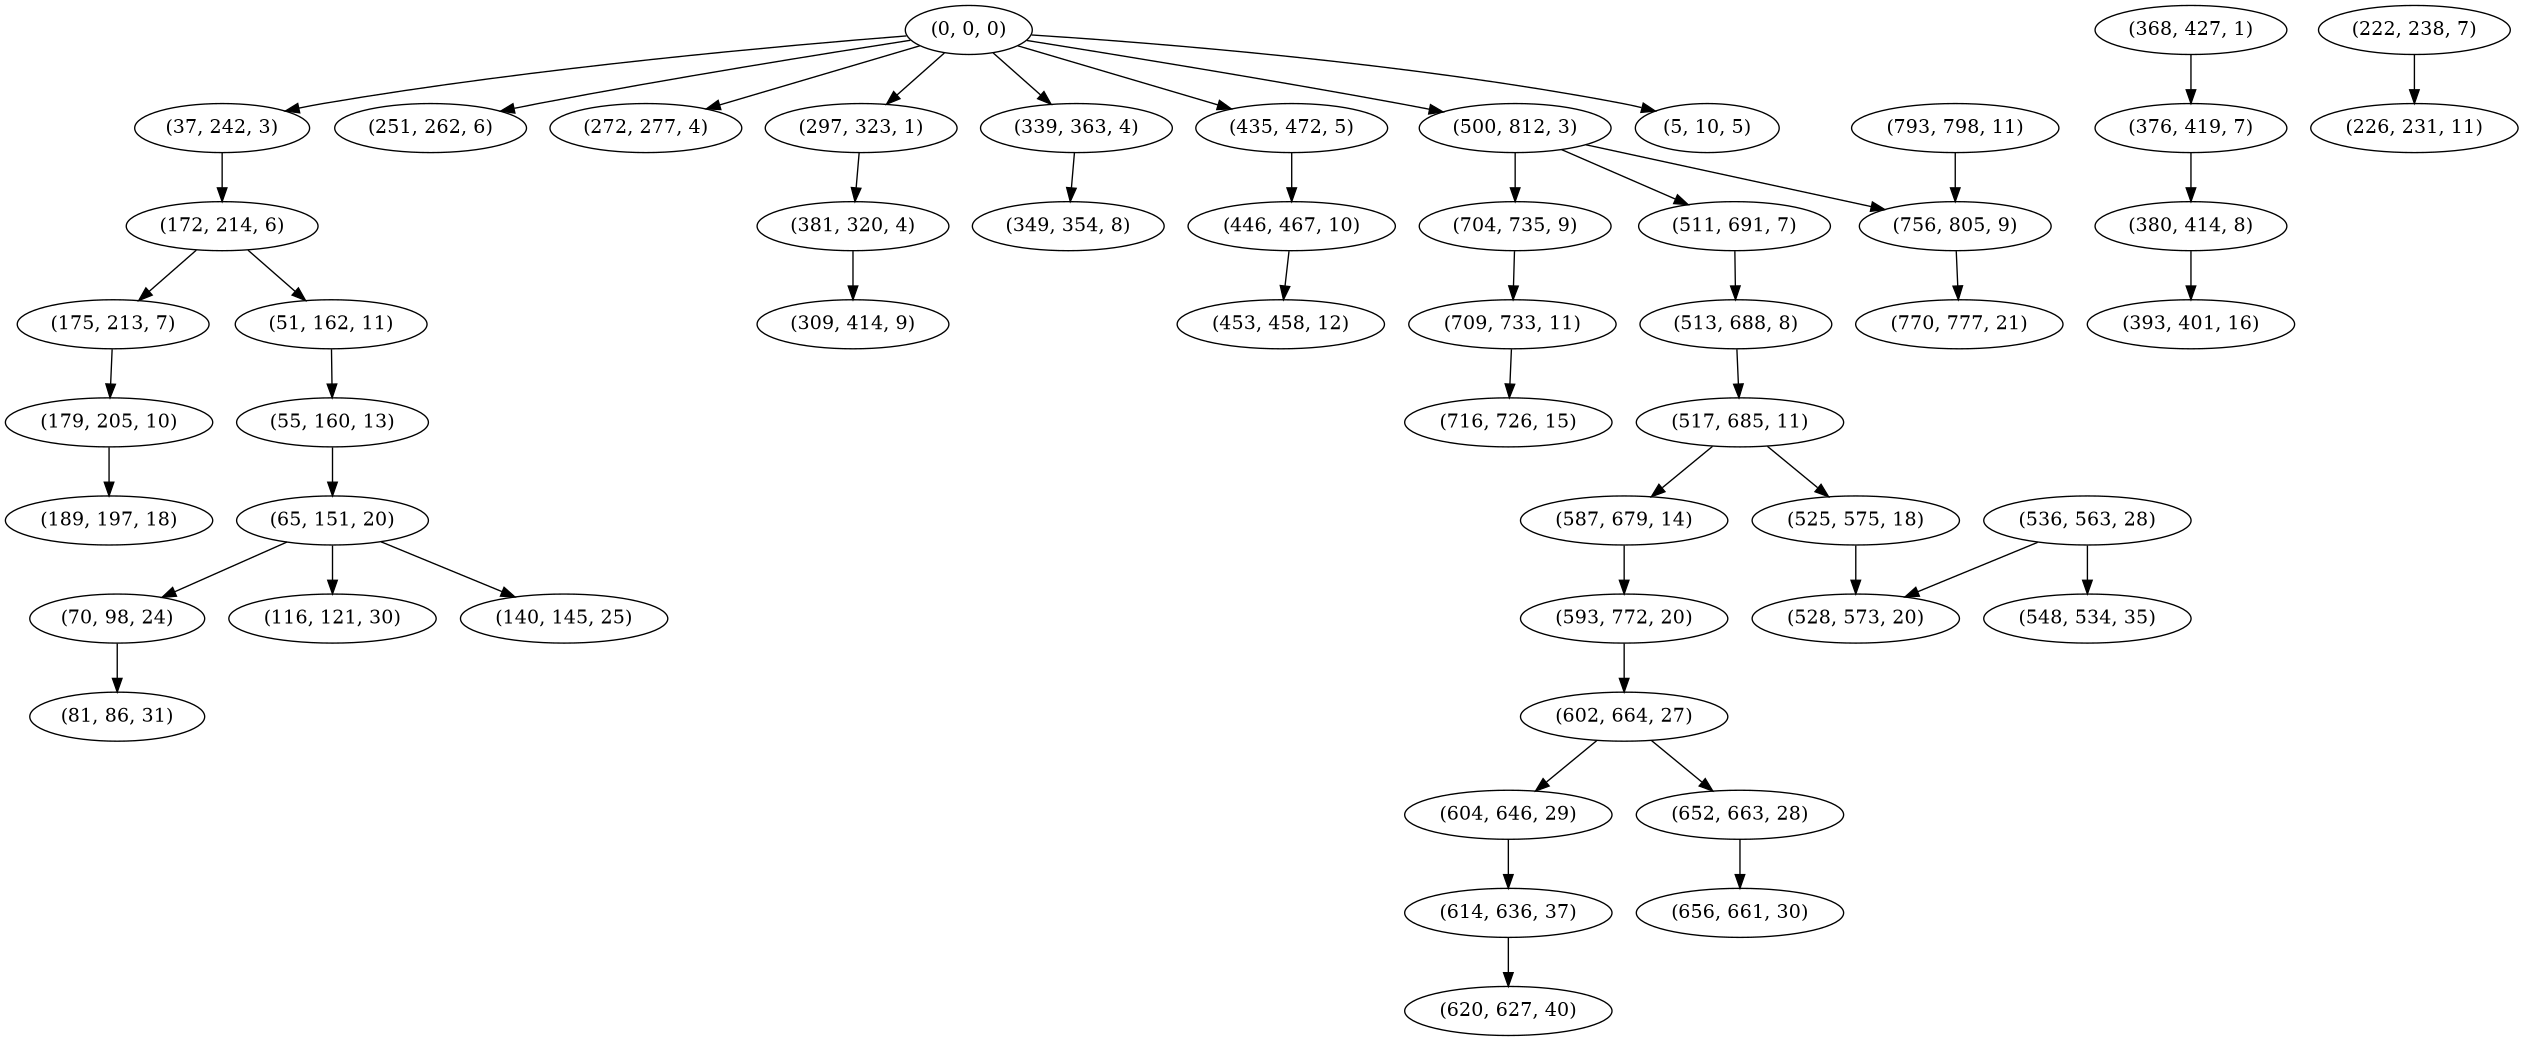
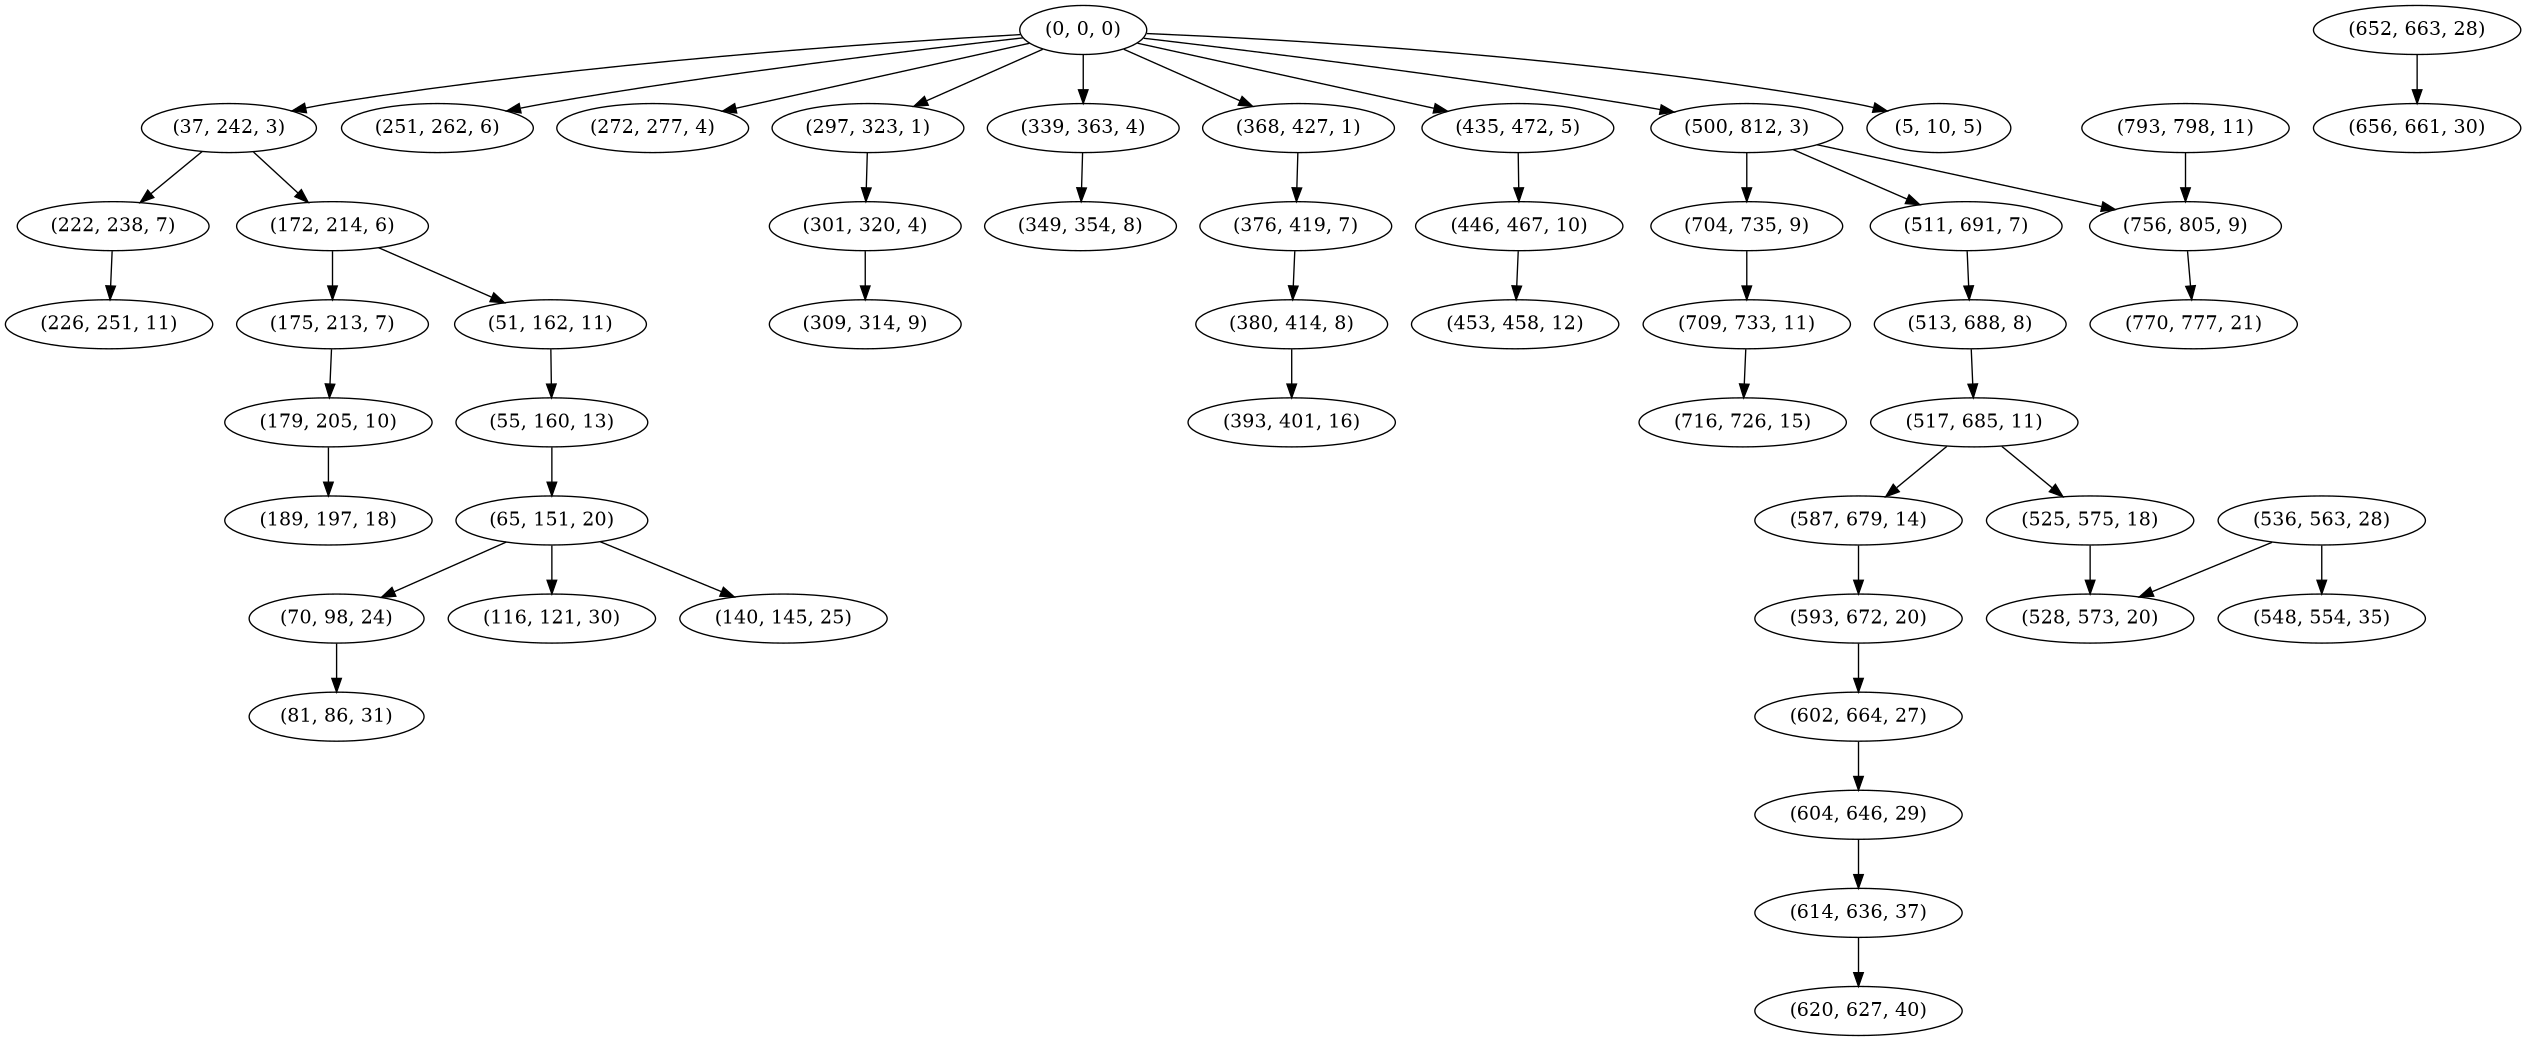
edge "(0, 0, 0)" -> "(368, 427, 1)": added
node "(226, 231, 11)": label "(226, 231, 11)" -> "(226, 251, 11)"
edge "(37, 242, 3)" -> "(222, 238, 7)": added
node "(381, 320, 4)": label "(381, 320, 4)" -> "(301, 320, 4)"
node "(309, 414, 9)": label "(309, 414, 9)" -> "(309, 314, 9)"
node "(593, 772, 20)": label "(593, 772, 20)" -> "(593, 672, 20)"
node "(548, 534, 35)": label "(548, 534, 35)" -> "(548, 554, 35)"
edge "(602, 664, 27)" -> "(652, 663, 28)": removed
